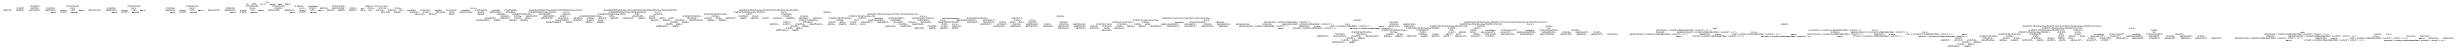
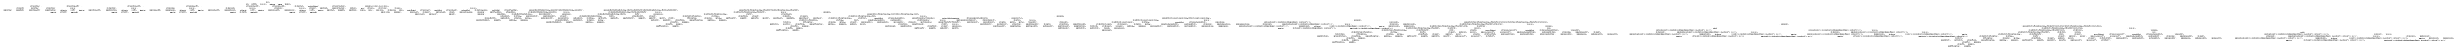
node "(IDENTIFIER,this,this.nestedTypes = new Hashtable())": added
